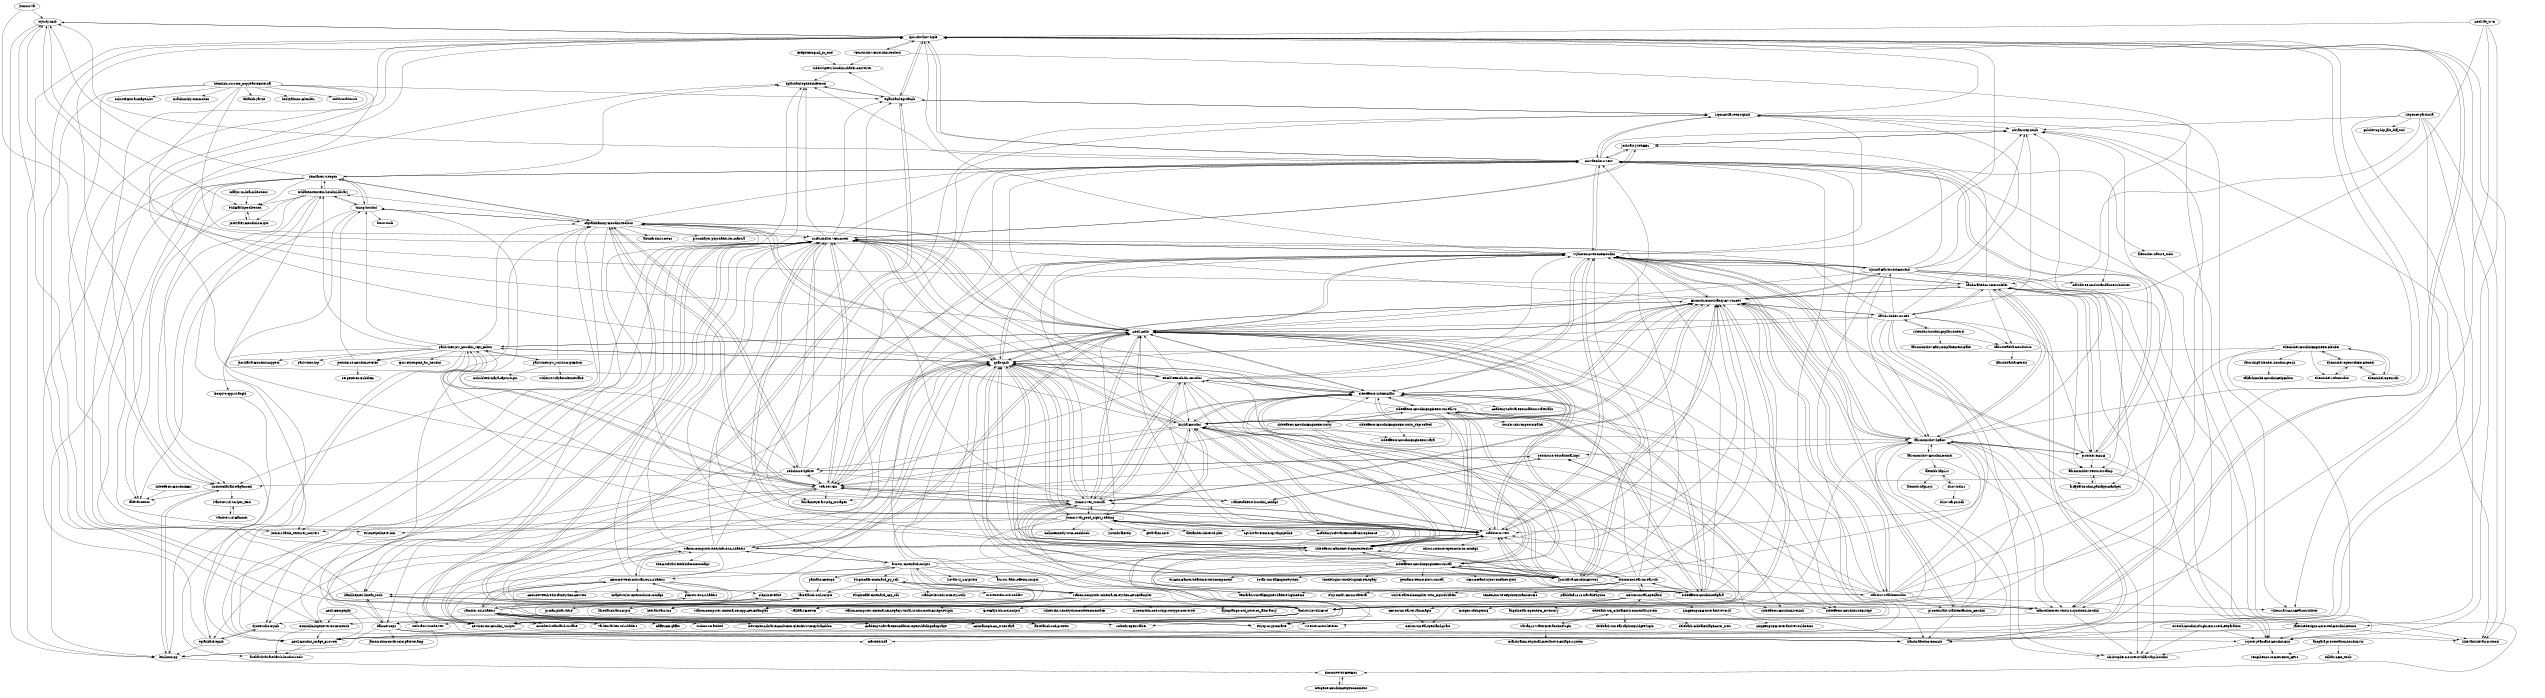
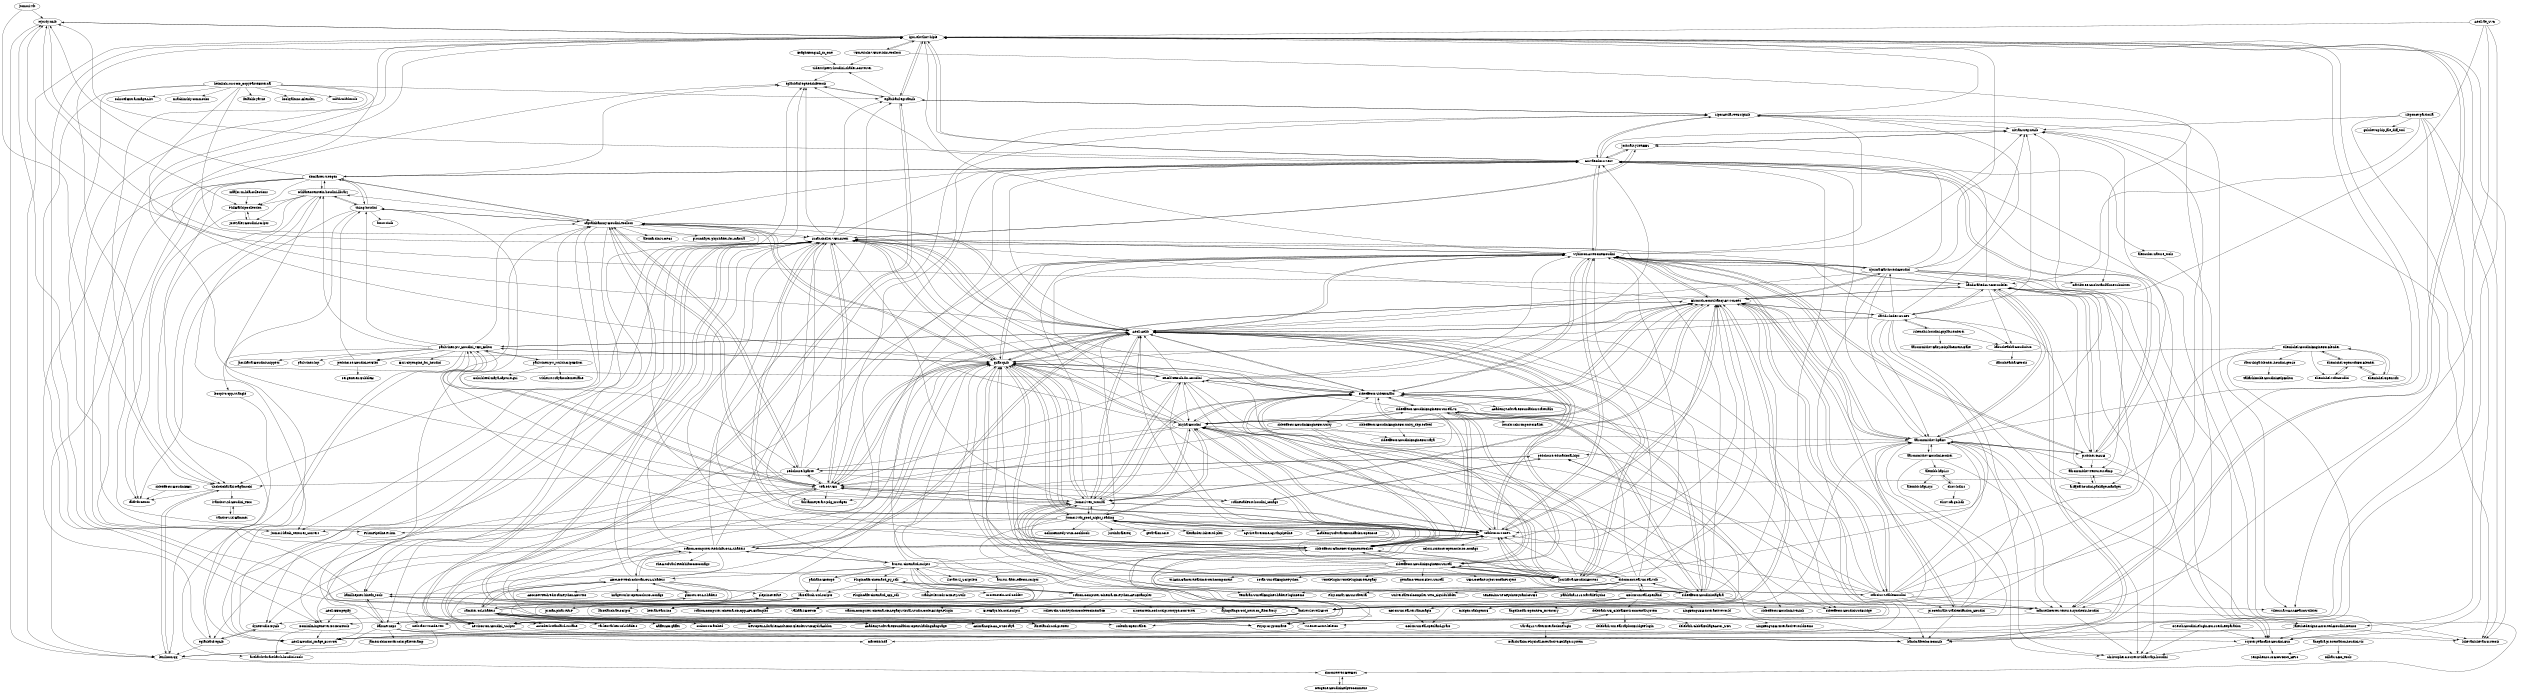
node "ivantitov-zd/Scripts_TDK": label "ivantitov-zd/Scripts_TDK" -> "ivantitov-zd/Houdini_TDK"
node "toadstorm/VFX": label "toadstorm/VFX" -> "toadstorm/MOPS"
edge "delebash/UE_GlobalEnvironmentalSystem" -> "GDi4K/unreal-openland": reversed
